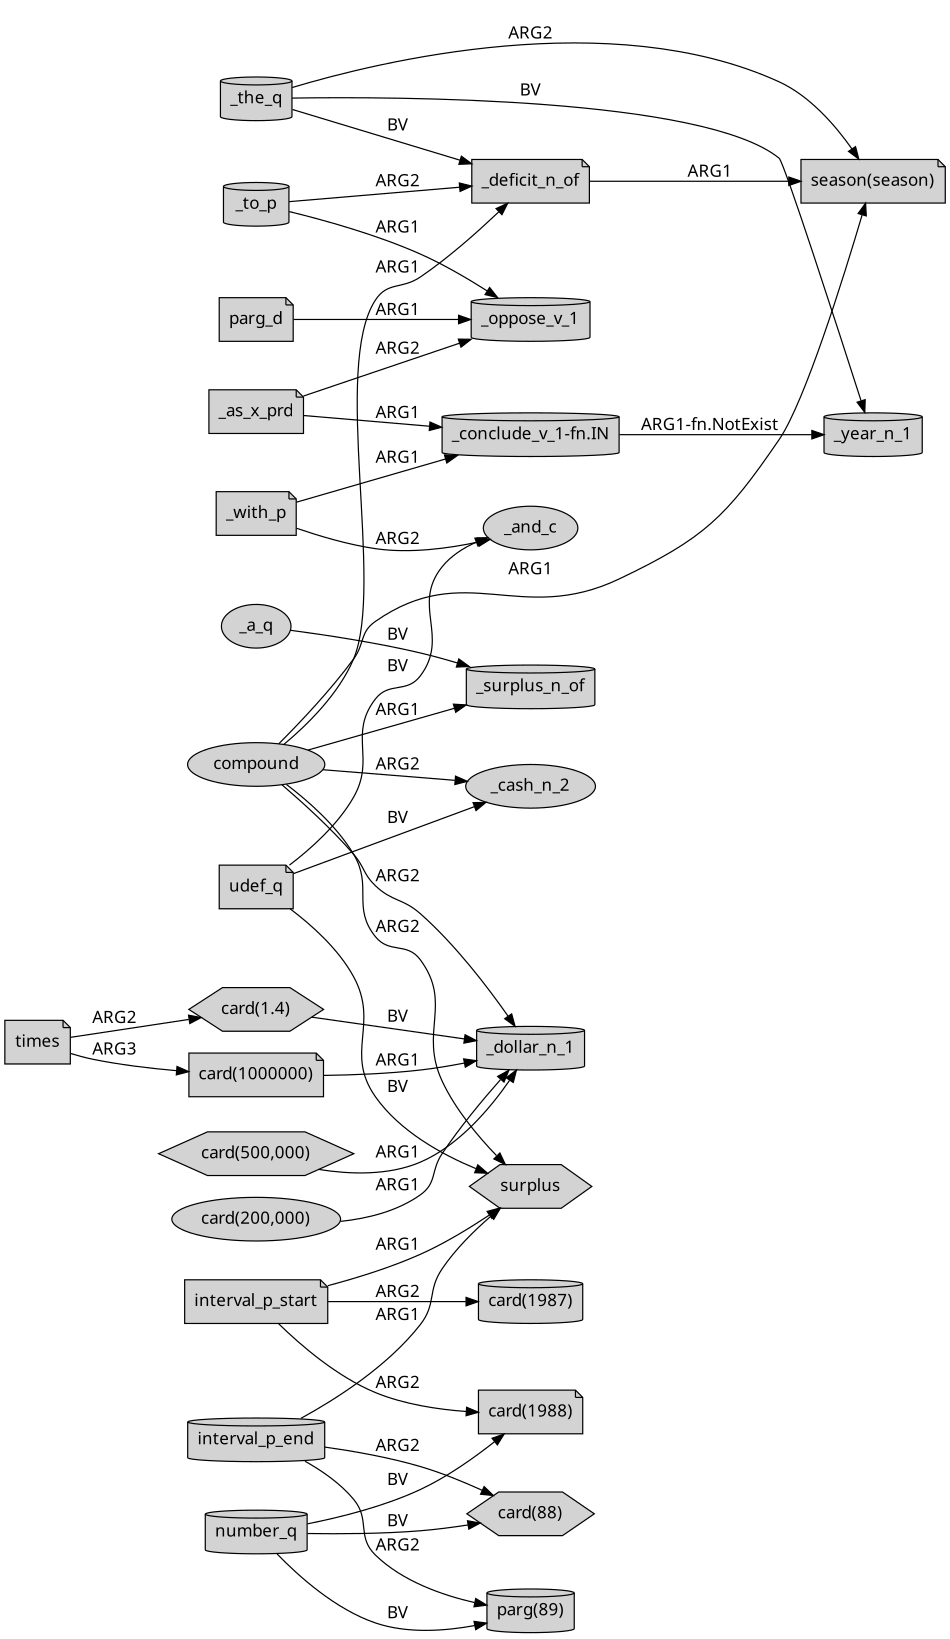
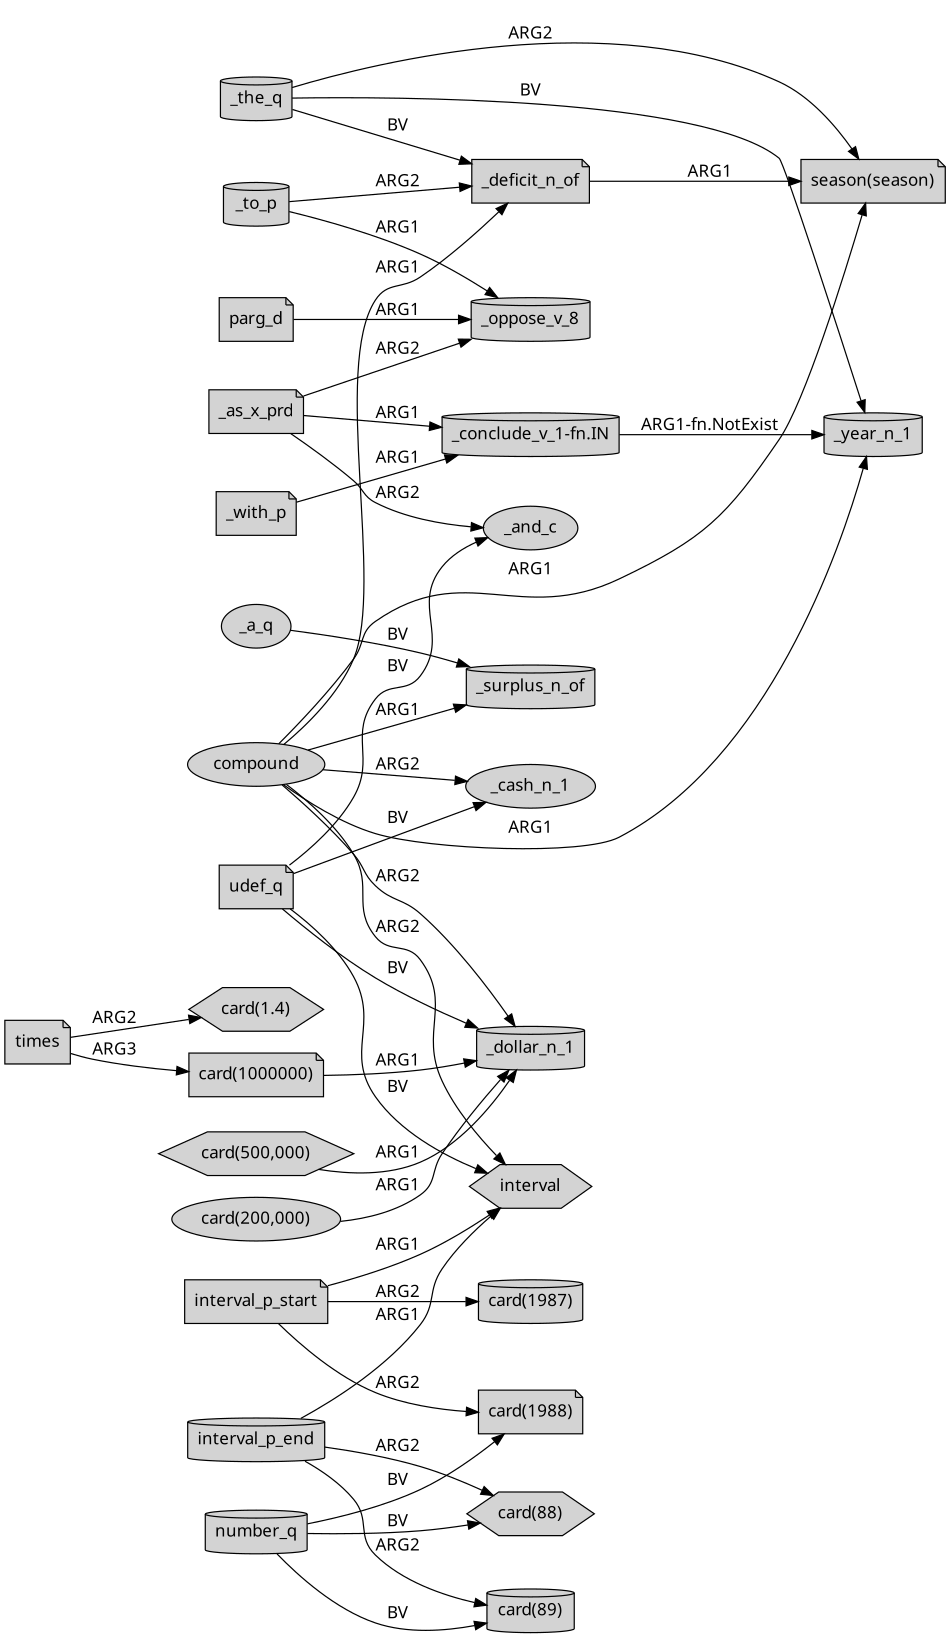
node "_oppose_v_1": label "_oppose_v_1" -> "_oppose_v_8"
edge "_with_p" -> "_and_c": now "_as_x_prd" -> "_and_c"
node "_cash_n_2": label "_cash_n_2" -> "_cash_n_1"
edge "compound" -> "_year_n_1": added, label "ARG1"
edge "card(1.4)" -> "_dollar_n_1": now "udef_q" -> "_dollar_n_1"
node "surplus": label "surplus" -> "interval"
node "parg(89)": label "parg(89)" -> "card(89)"
